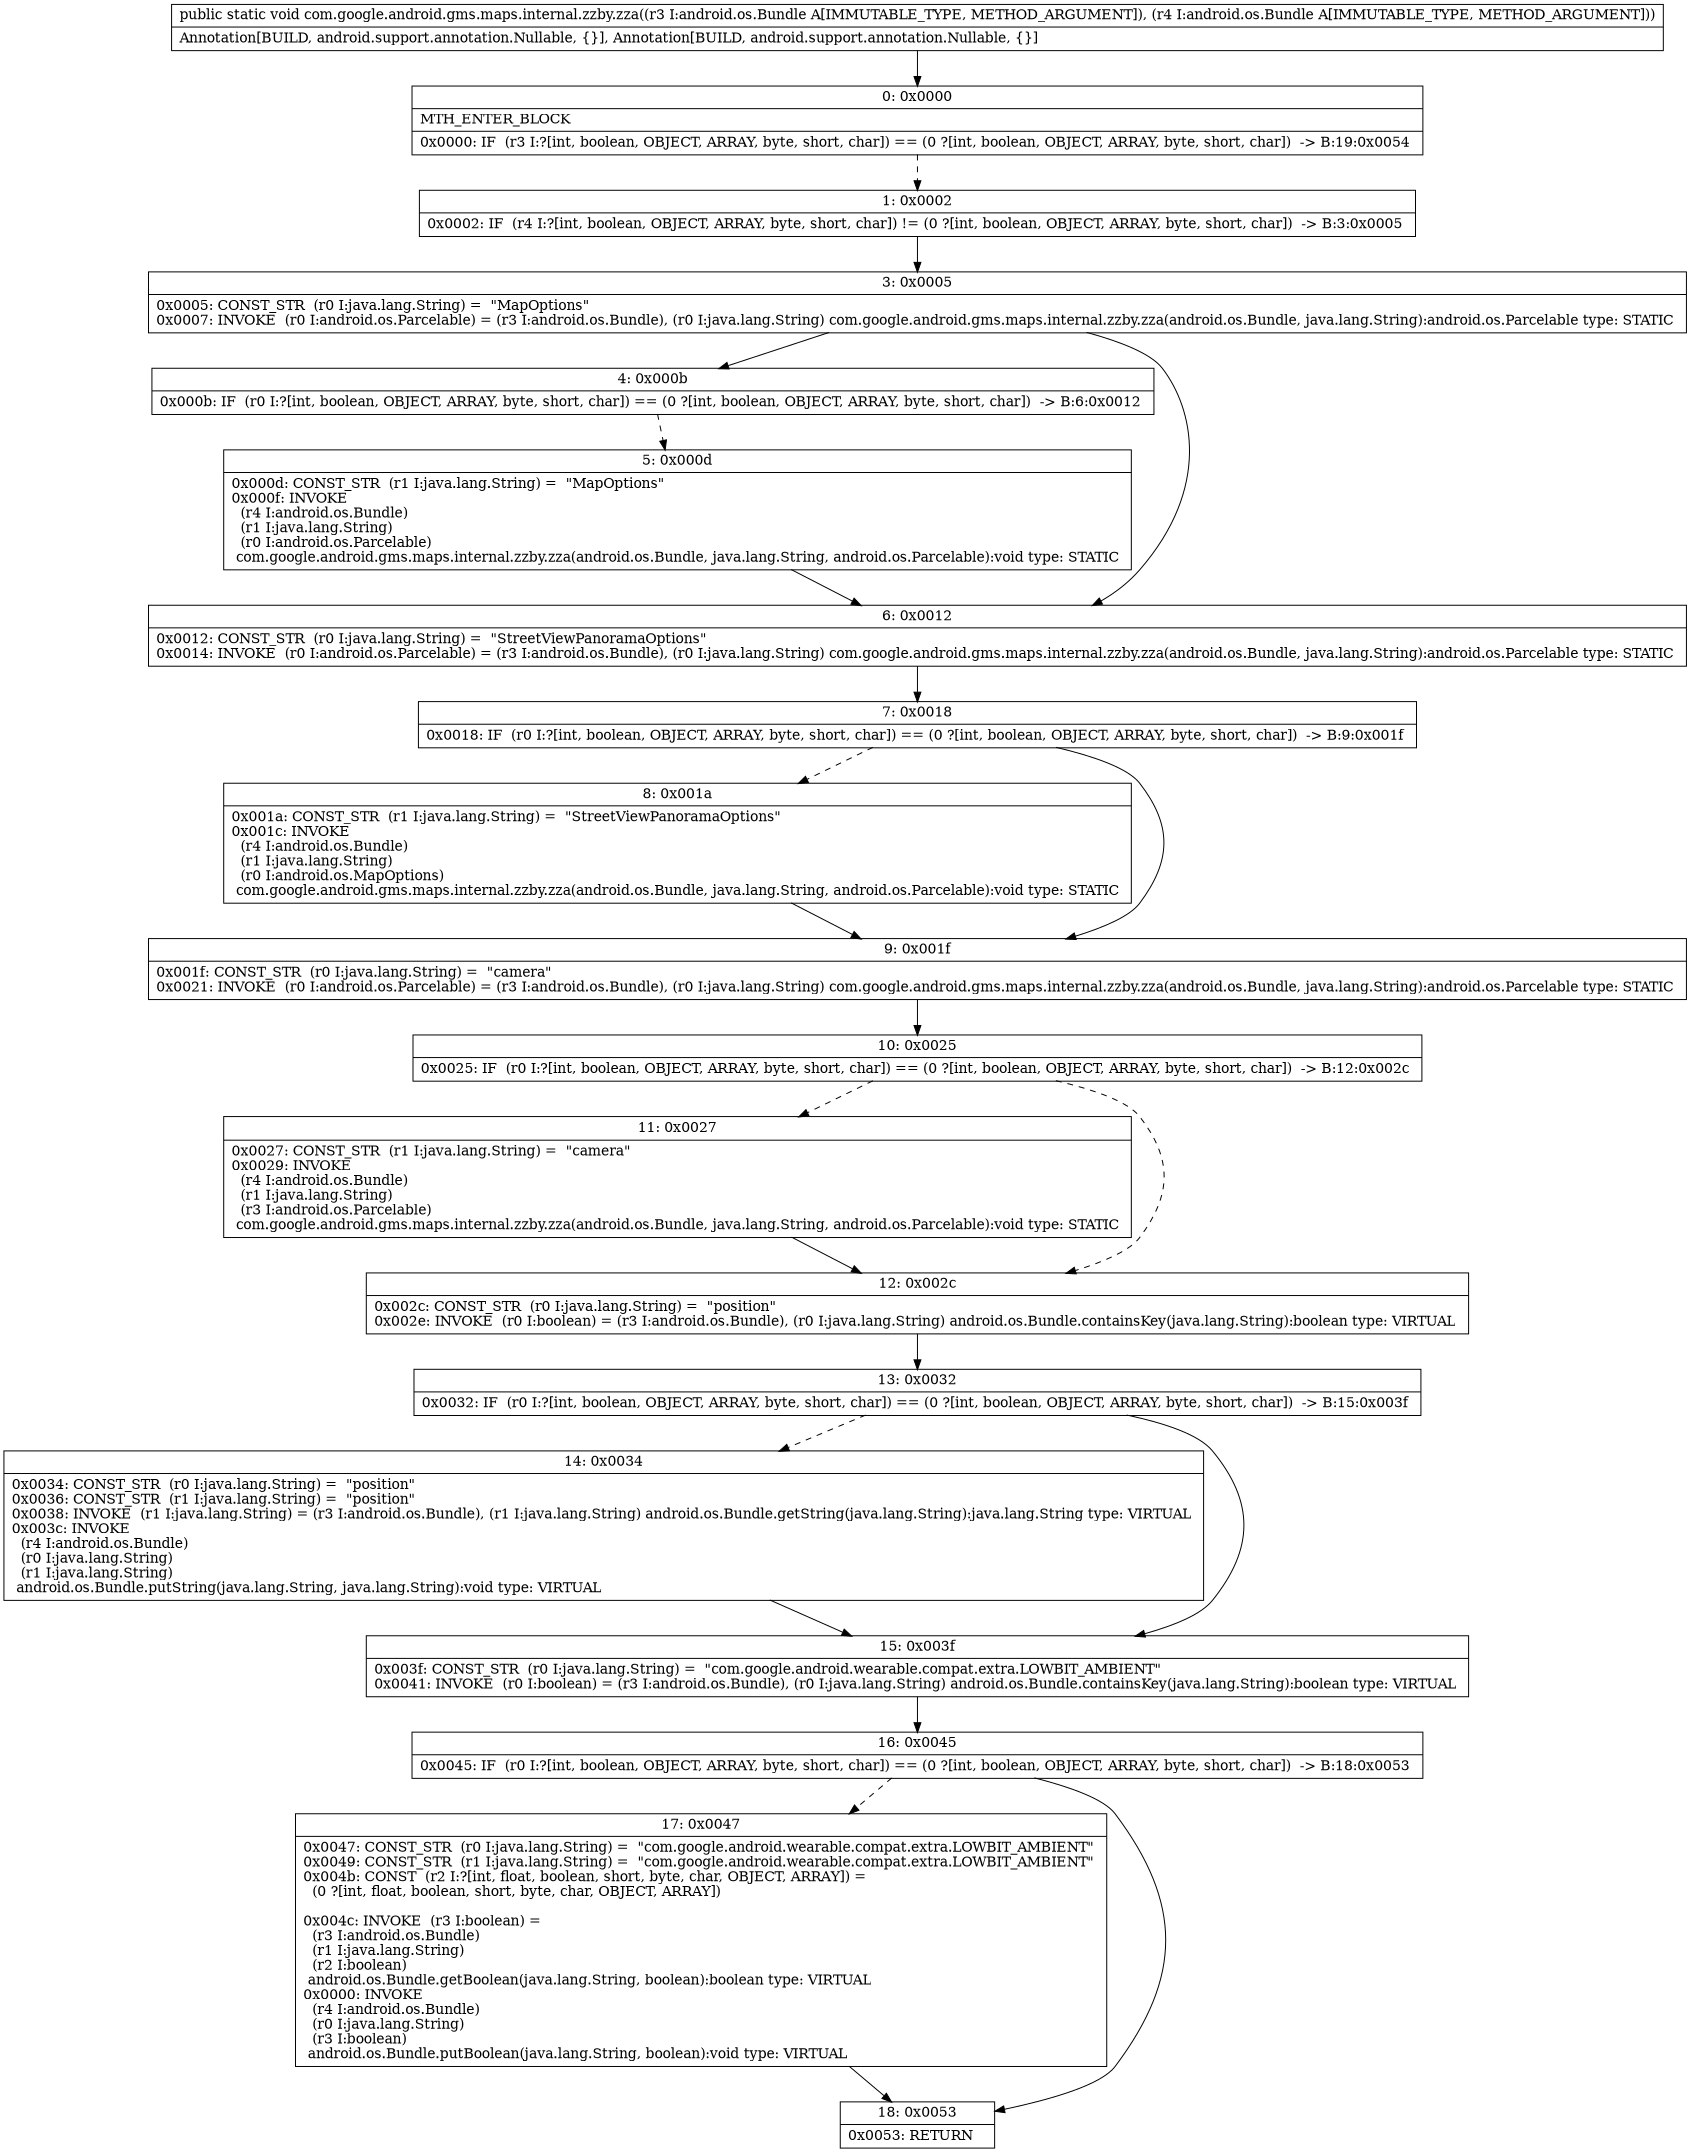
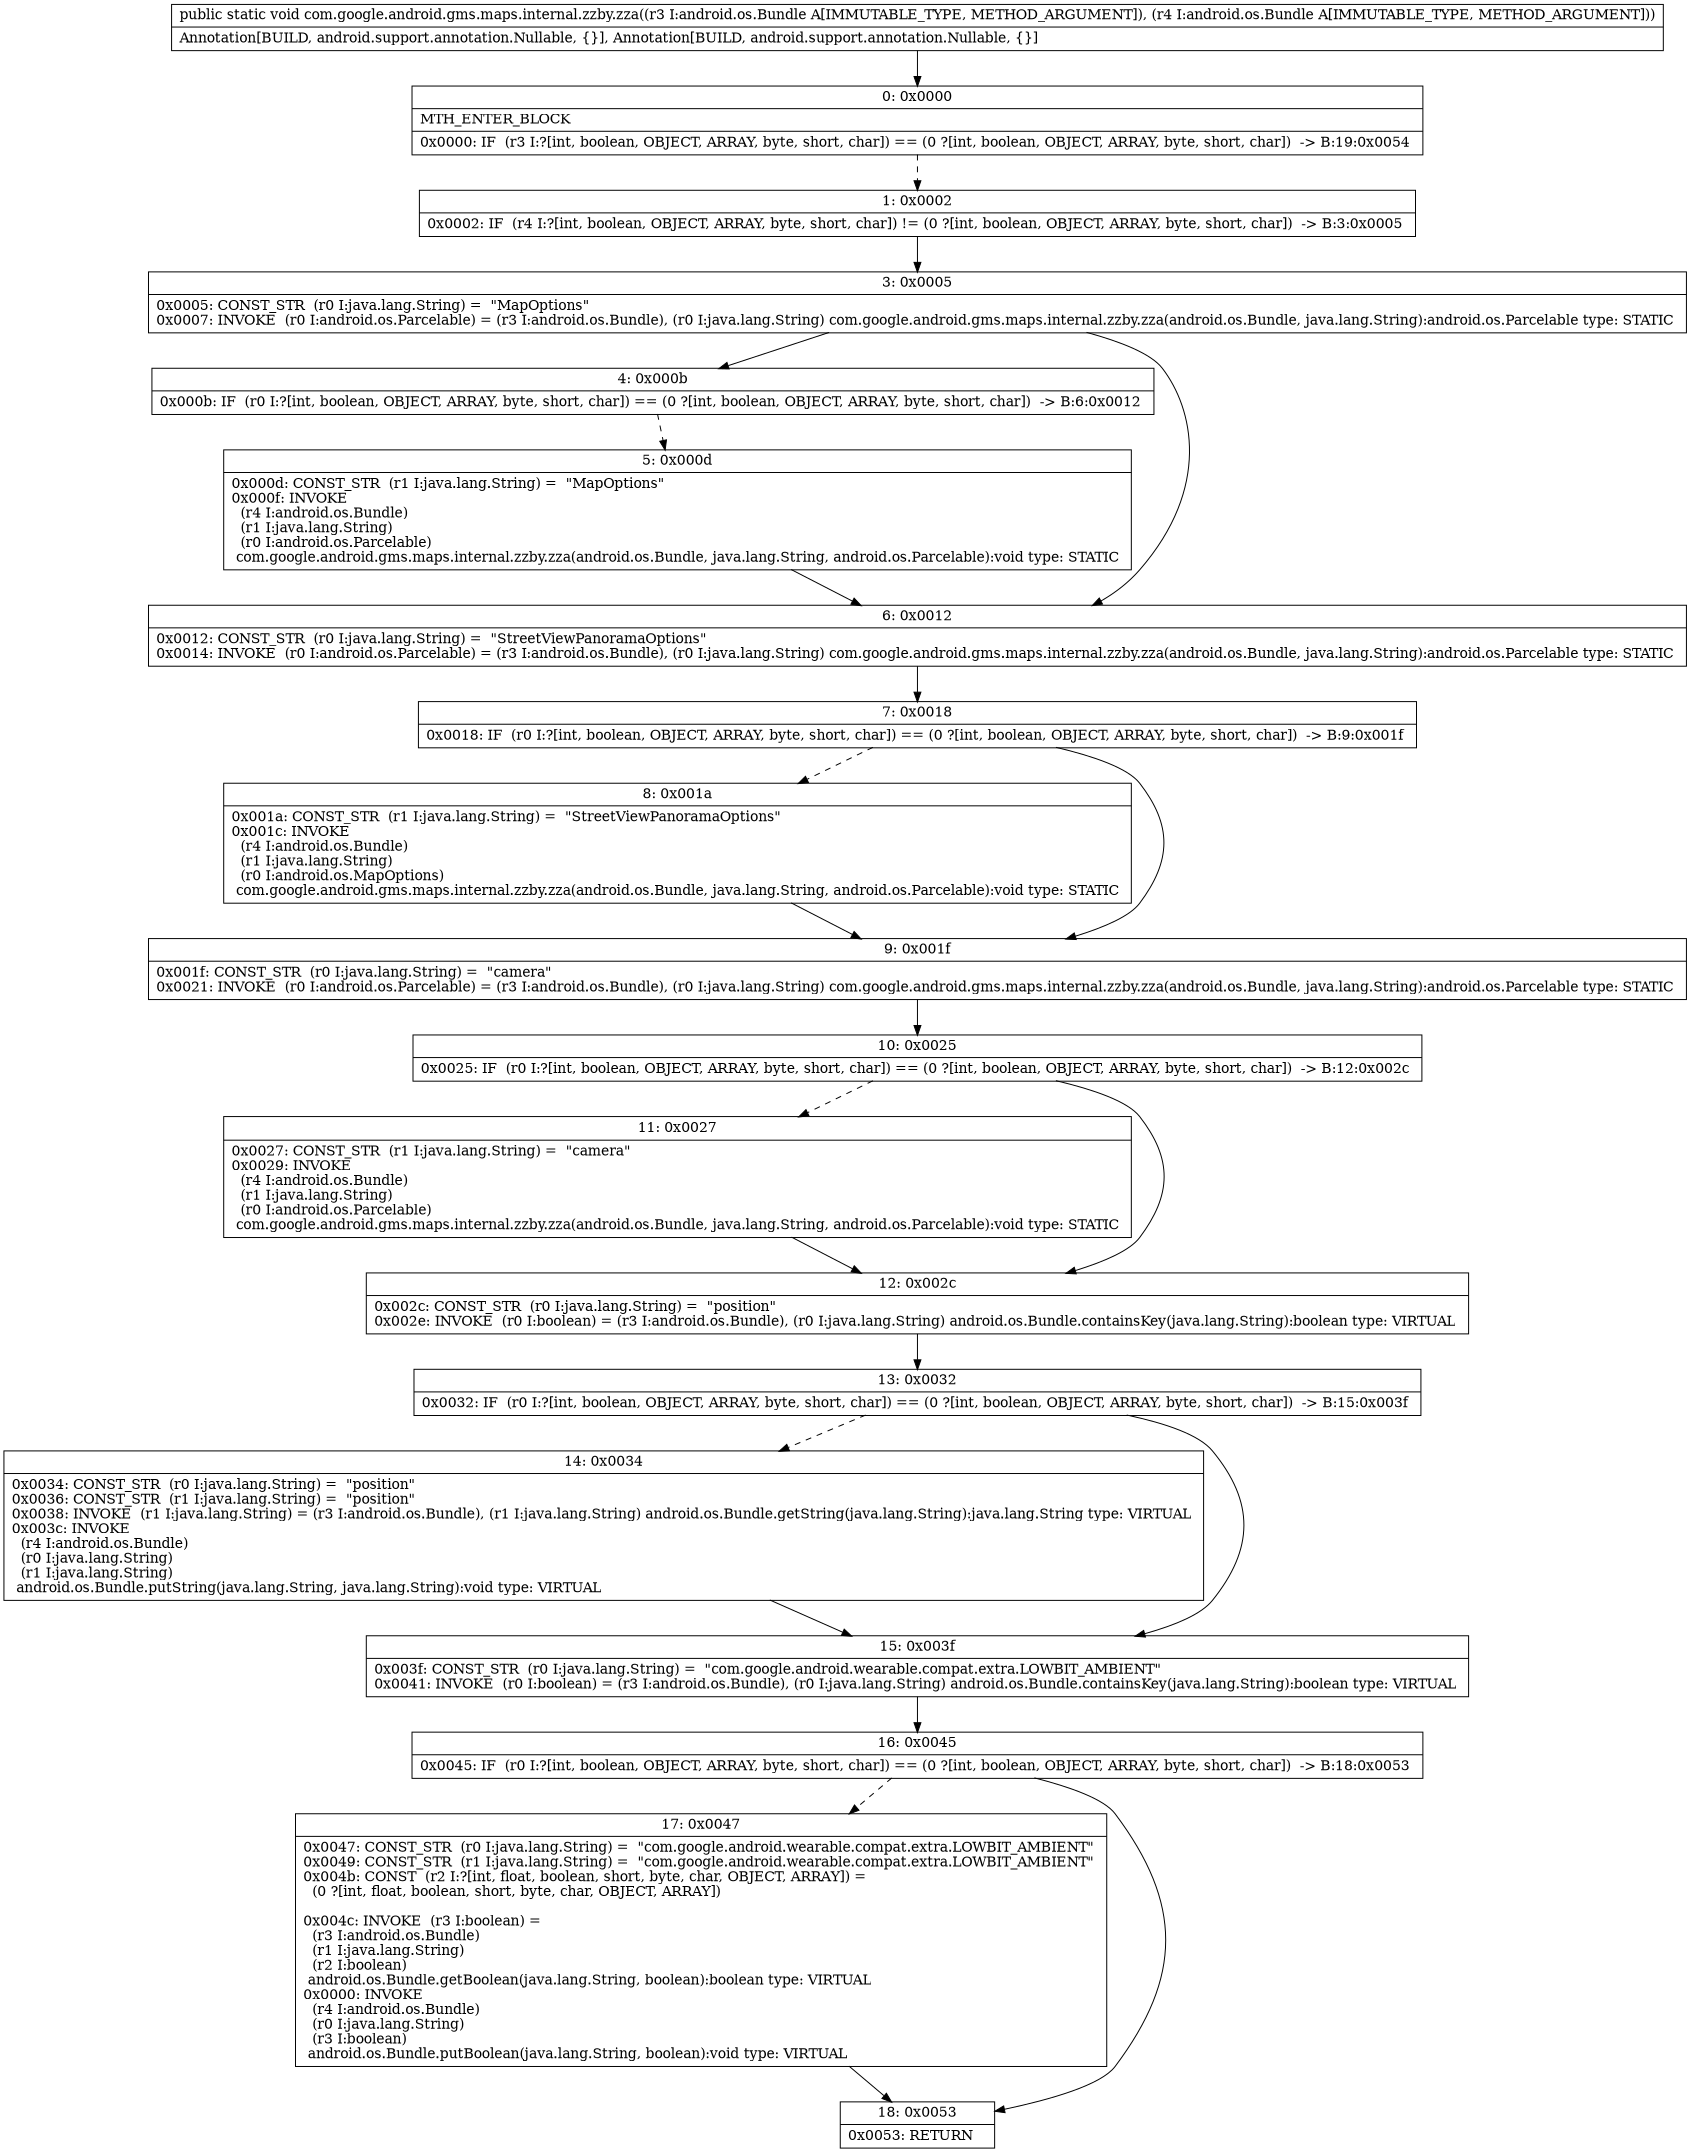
edge "10: 0x0025" -> "12: 0x002c": style dashed -> solid
node "11: 0x0027": text "(r3 I:android.os.Parcelable)" -> "(r0 I:android.os.Parcelable)"
